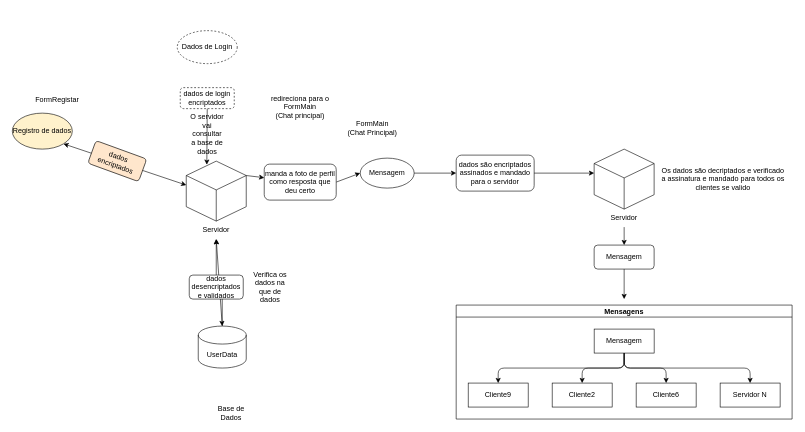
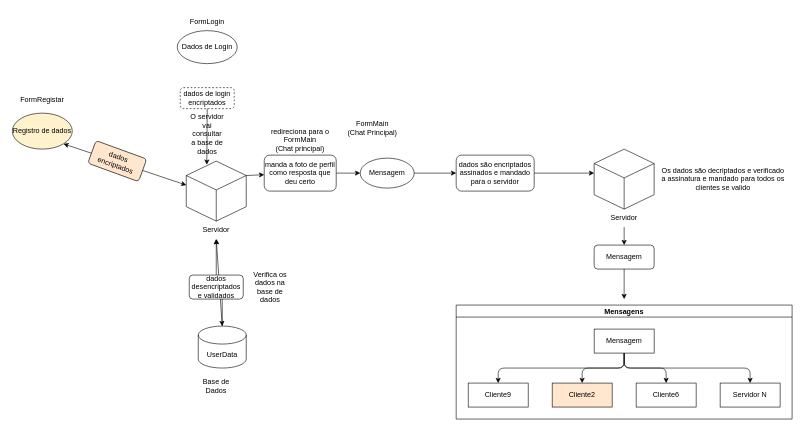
node "FormLogin": added
node "Dados de Login": style dashed -> solid
node "FormRegistar": moved (57, 100) -> (42, 100)
node "redireciona para o FormMain (Chat principal)": moved (300, 107) -> (300, 140)
node "manda a foto de perfil como resposta que deu certo": moved (300, 182) -> (300, 173)
node "Verifica os dados na que de dados": label "Verifica os dados na que de dados" -> "Verifica os dados na base de dados"
node "Cliente2": fillcolor #ffffff -> #ffe6cc
node "Base de Dados": moved (231, 413) -> (216, 386)
